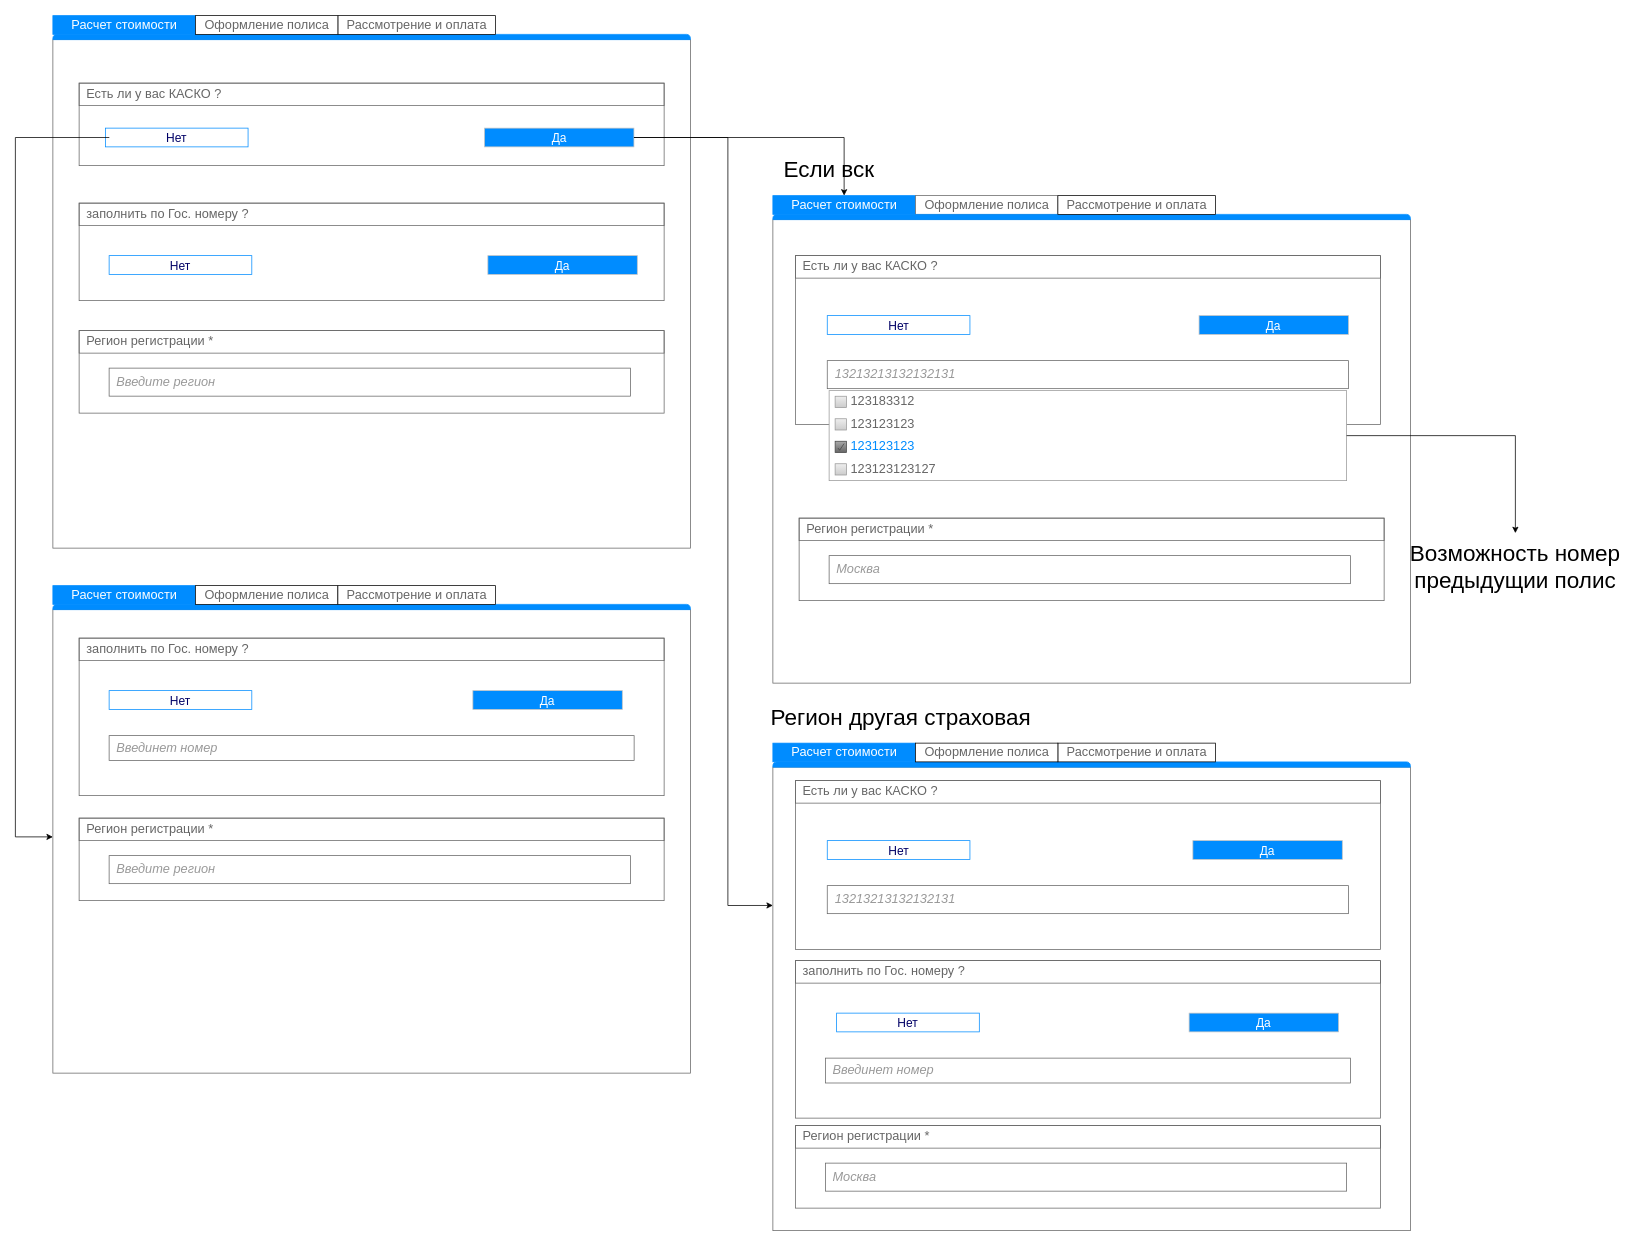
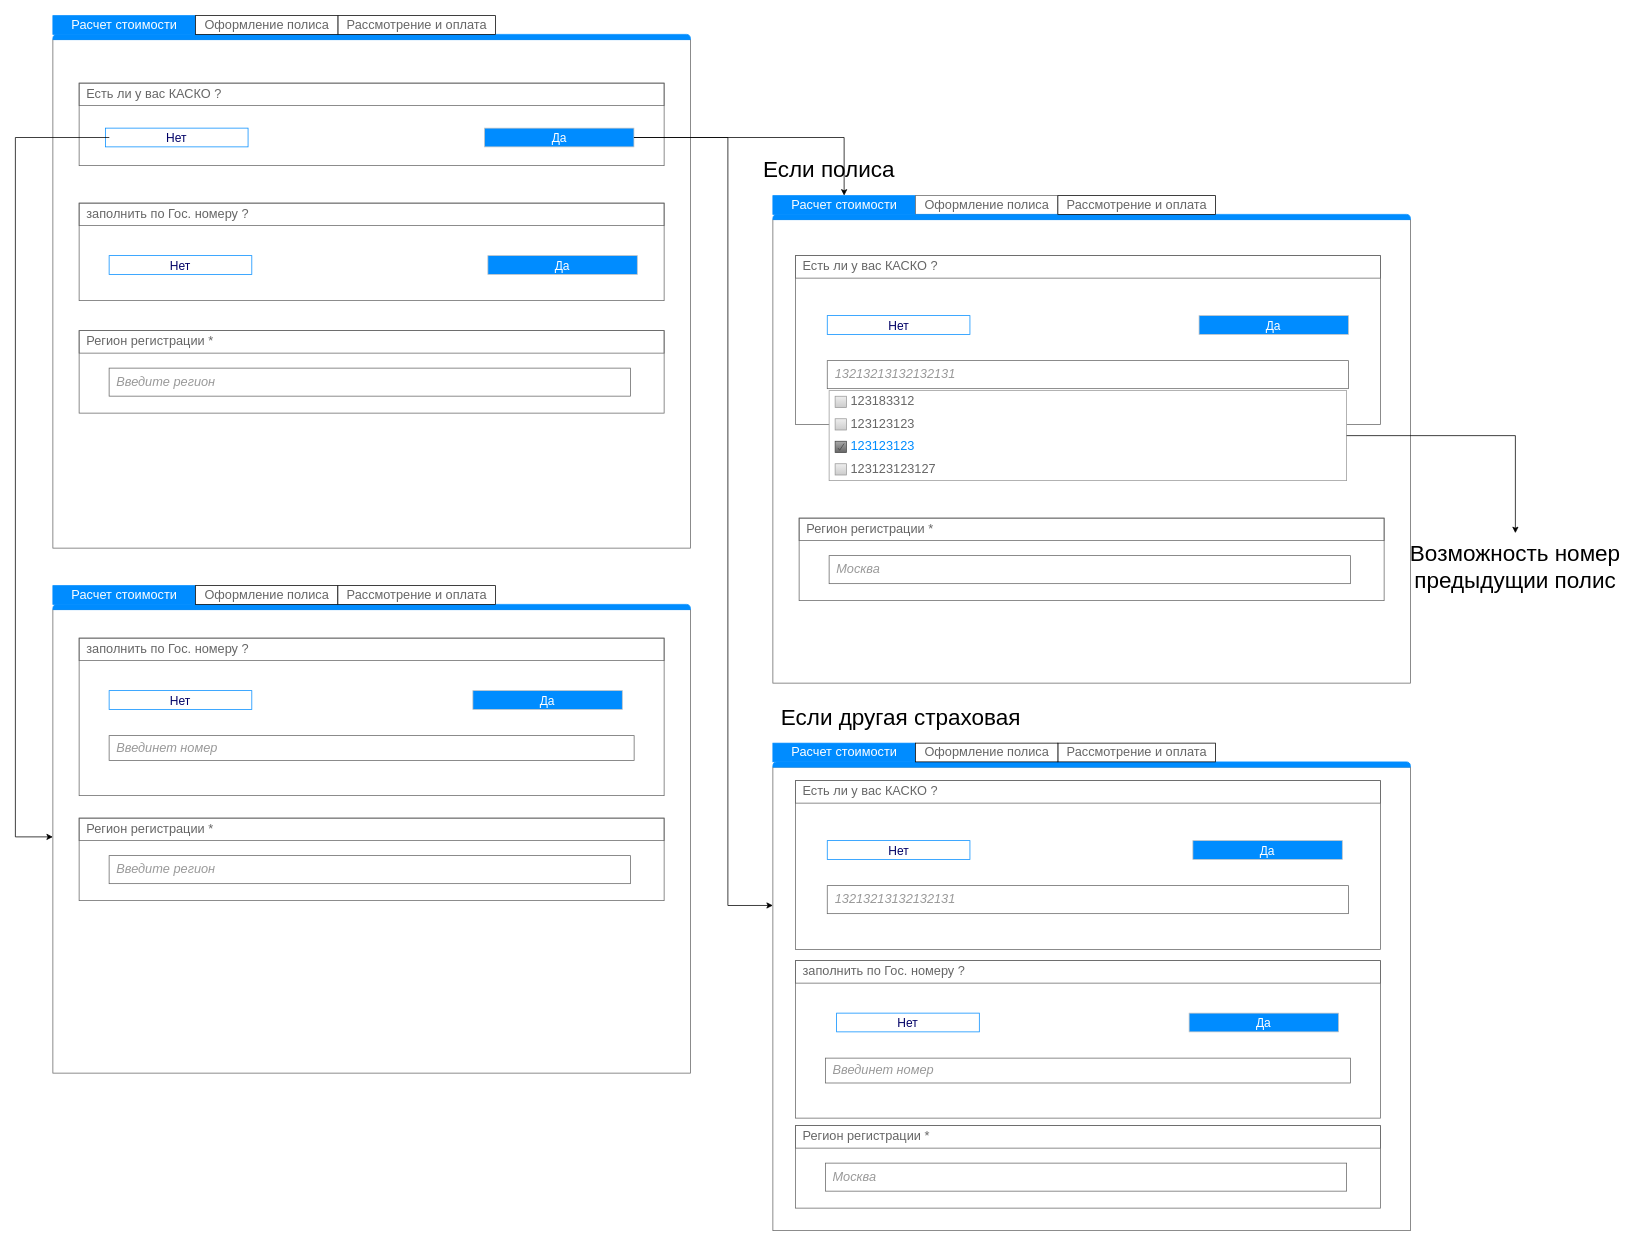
node "Если вск": label "Если вск" -> "Если полиса"
node "Регион другая страховая": label "Регион другая страховая" -> "Если другая страховая"
